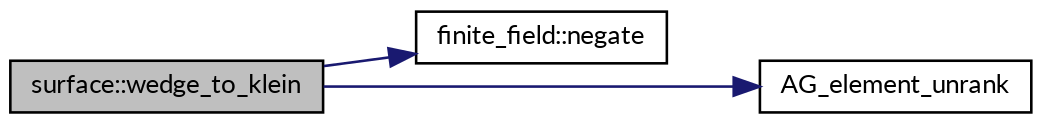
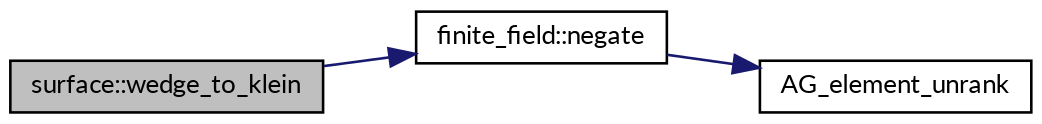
edge "surface::wedge_to_klein" -> "AG_element_unrank": now "finite_field::negate" -> "AG_element_unrank"
